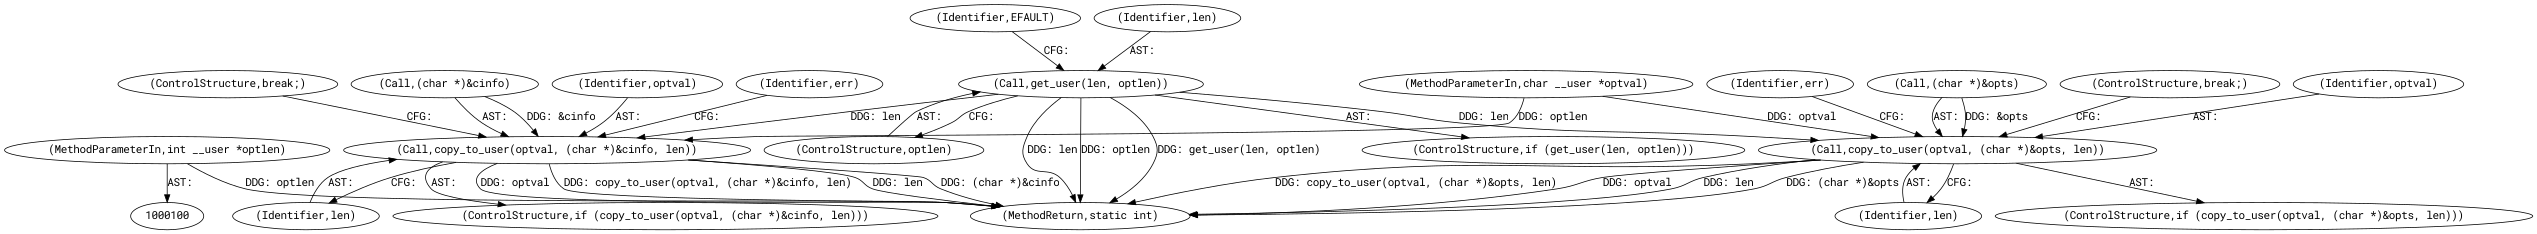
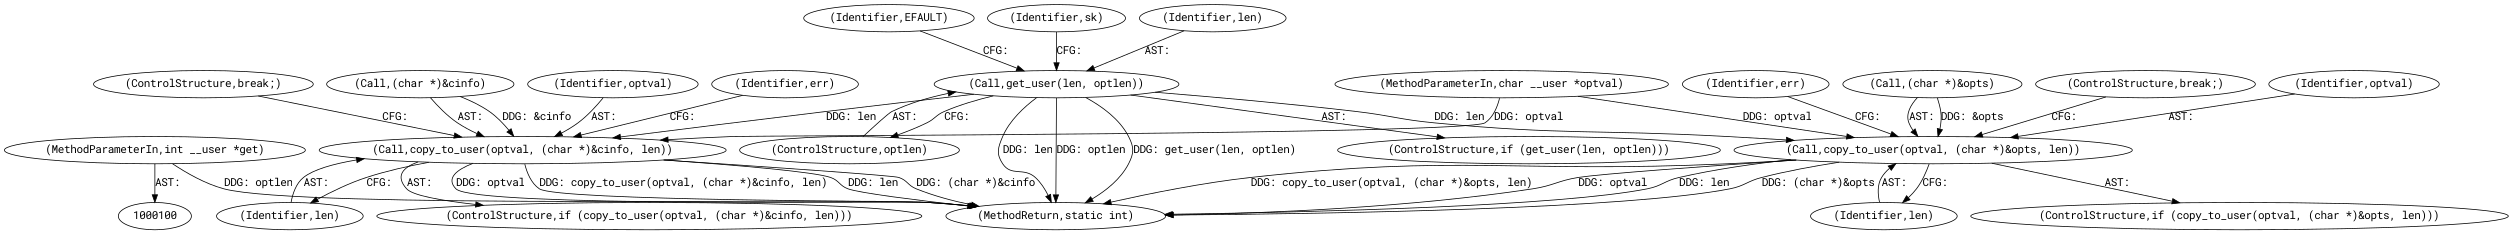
node "(Identifier,sk)": added
edge "(MethodParameterIn,char __user *optval)" -> "(Call,copy_to_user(optval, (char *)&cinfo, len))": label "DDG: optlen" -> "DDG: optval"
node "(MethodParameterIn,int __user *optlen)": label "(MethodParameterIn,int __user *optlen)" -> "(MethodParameterIn,int __user *get)"
